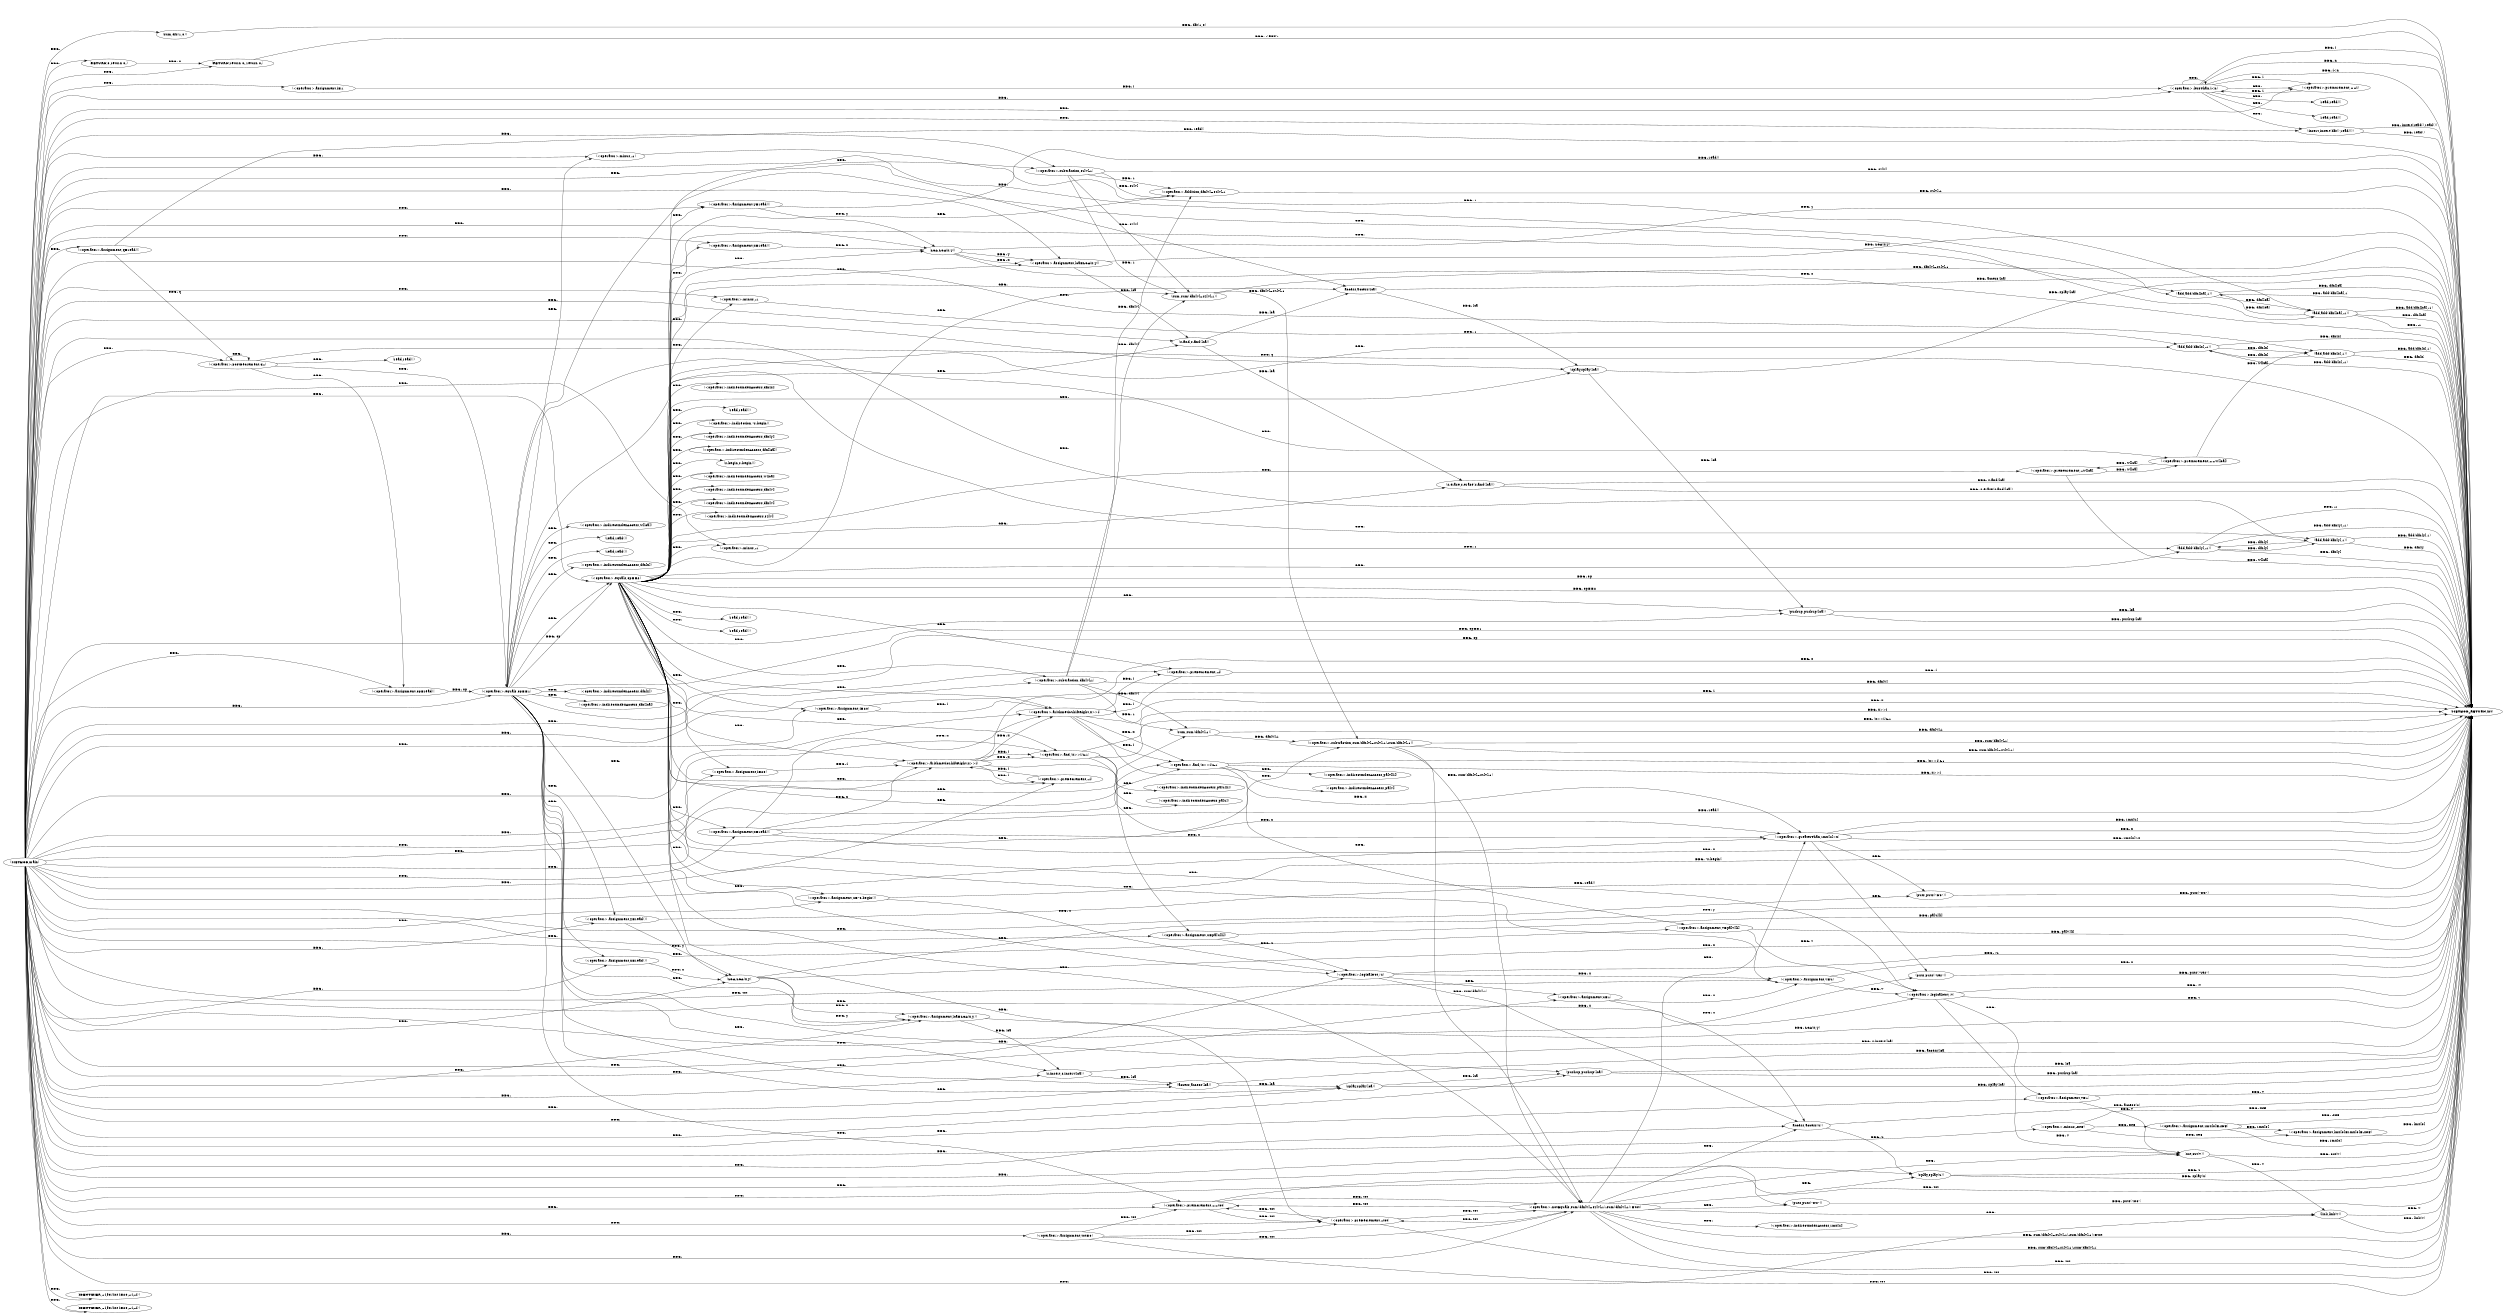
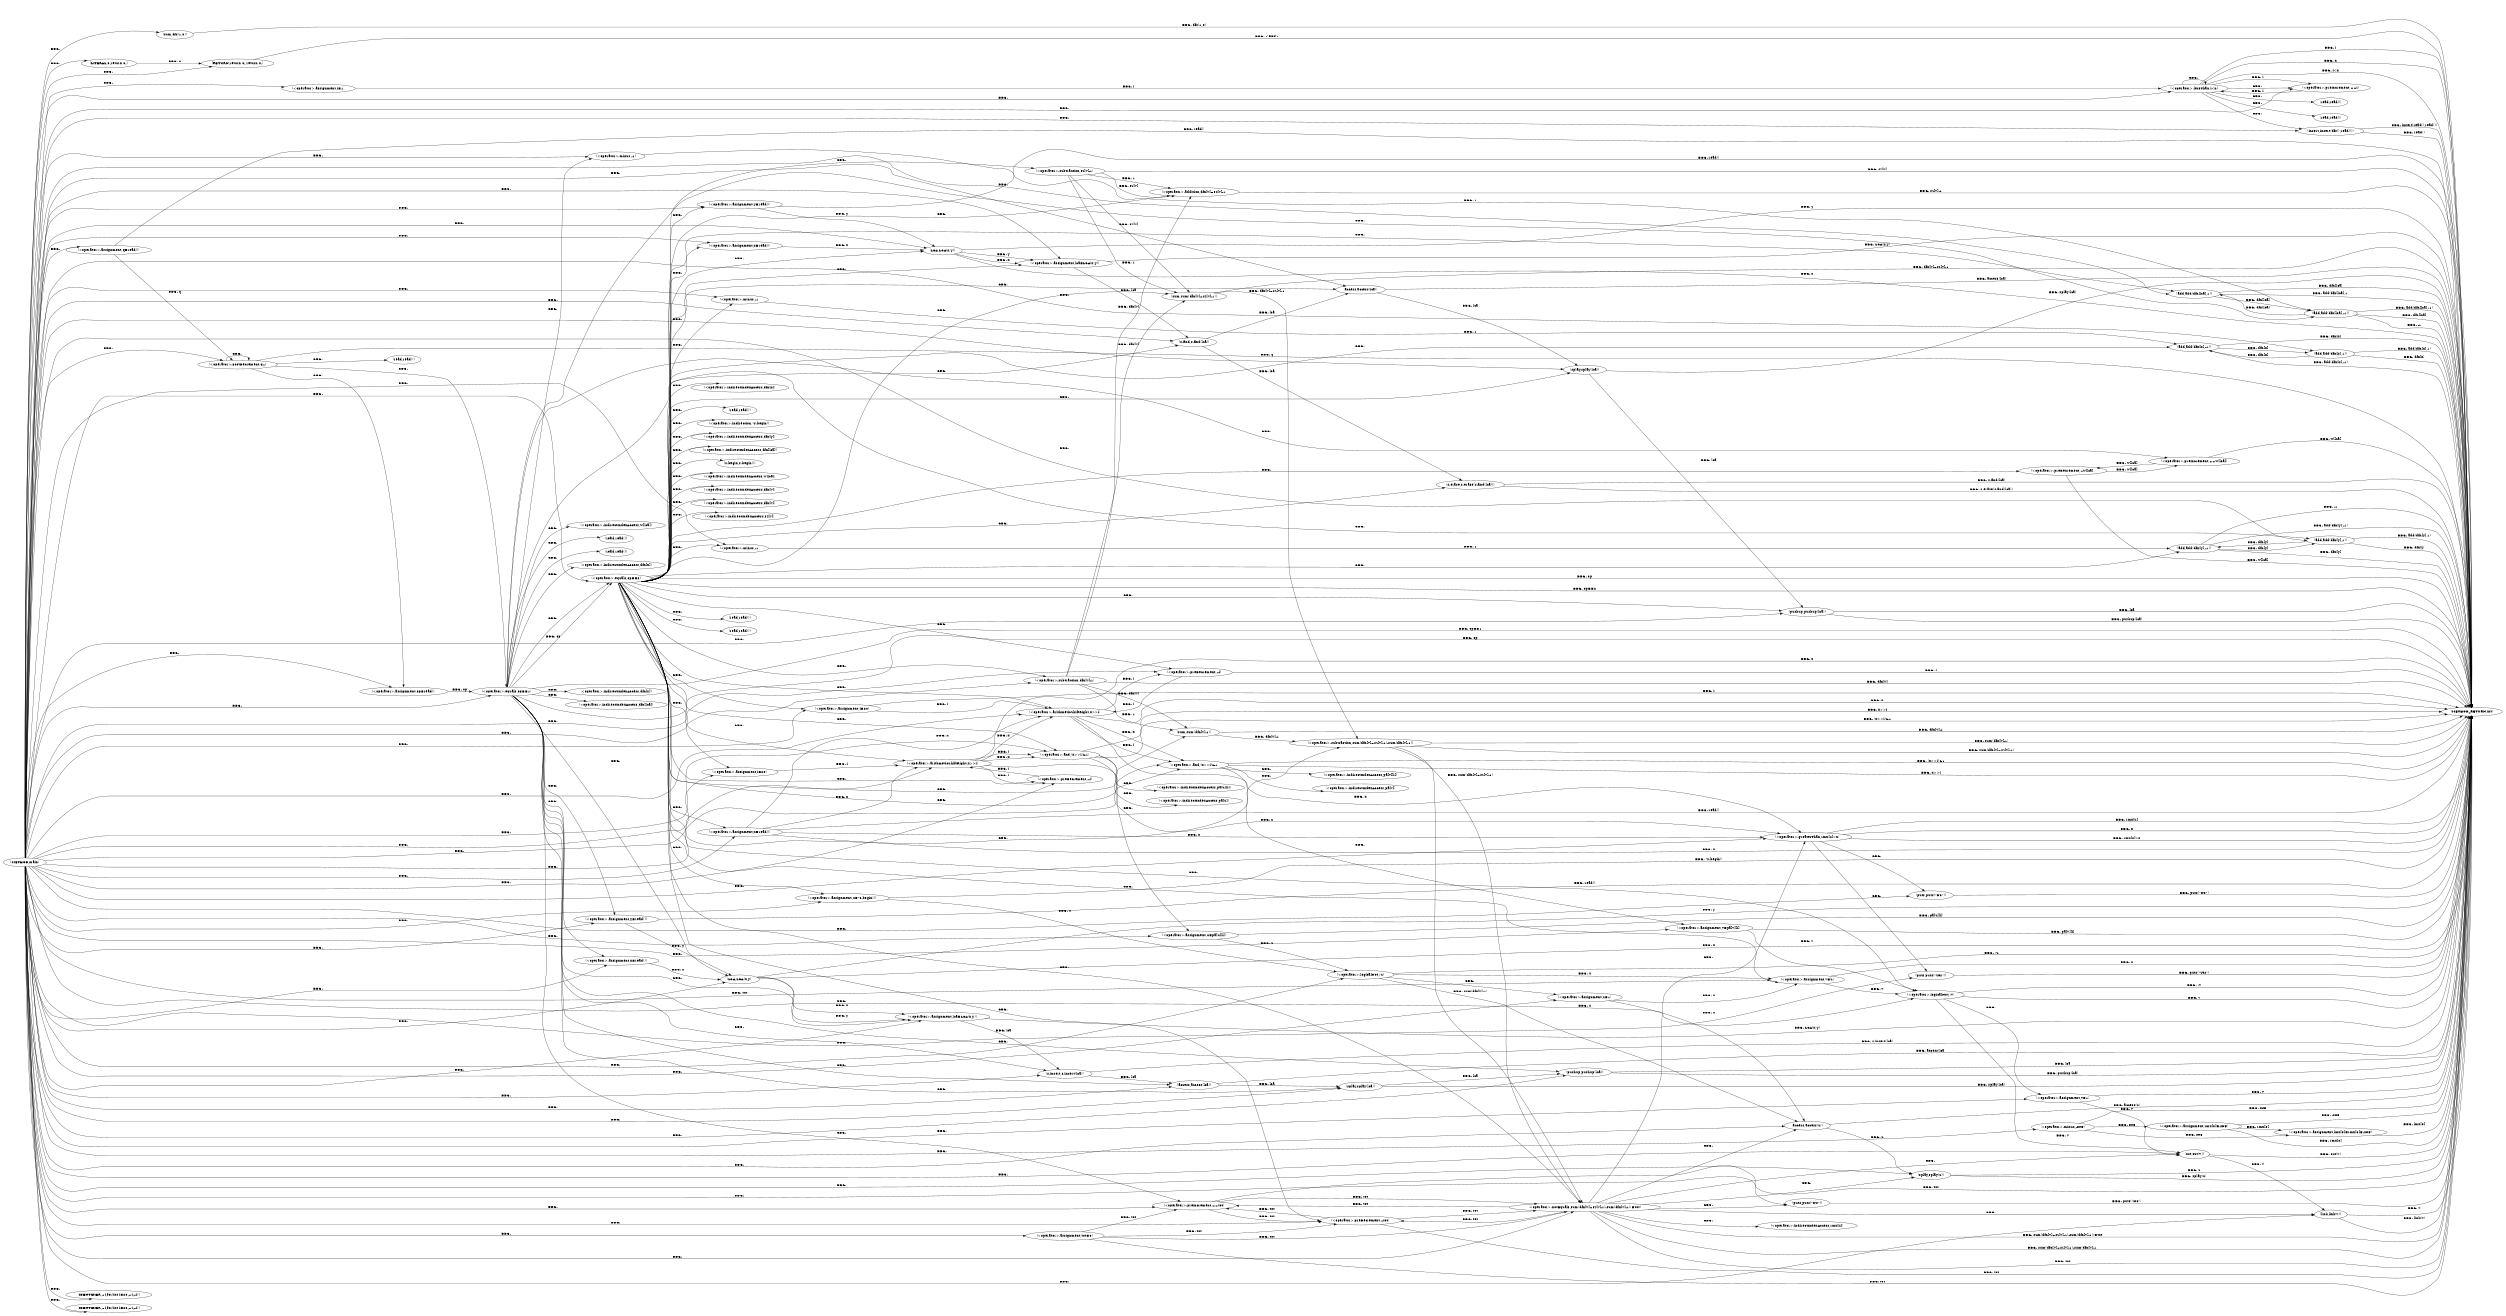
node "(RETURN,0,return 0;)": label "(RETURN,0,return 0;)" -> "(LITERAL,0,return 0;)"
edge "(METHOD,main)" -> "(<operator>.subtraction,sz[v]-1)": removed, label "DDG:"
edge "(<operator>.preIncrement,++w[lca])" -> "(add,add(dfn[x],1))": now "(<operator>.preIncrement,++w[lca])" -> "(METHOD_RETURN,int)"
edge "(METHOD,main)" -> "(<operator>.greaterThan,rmx[u]>x)": label "CDG: " -> "DDG: "
edge "(<operator>.equals,op==2)" -> "(<operator>.logicalNot,!u)": removed, label "CDG:"
